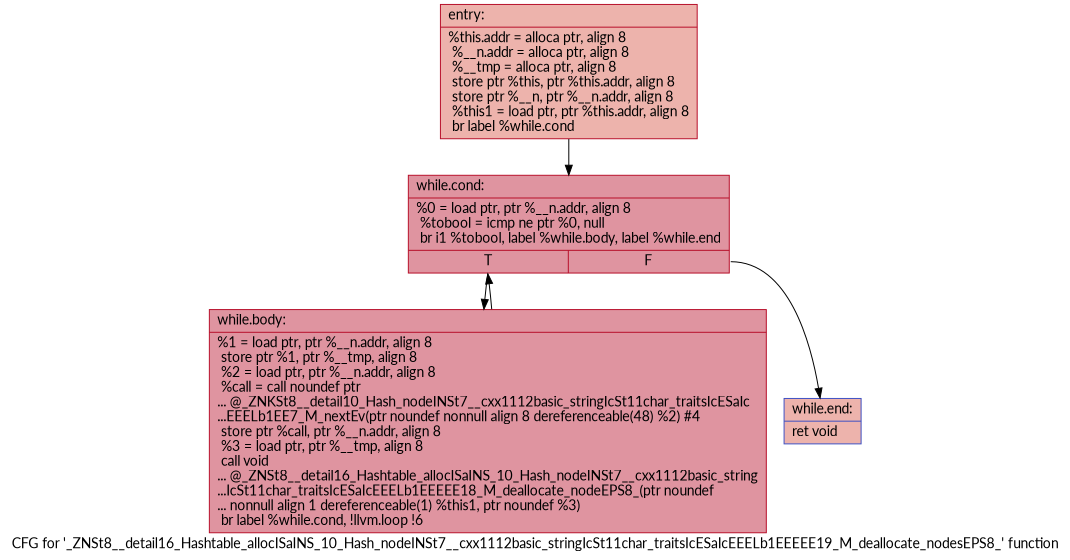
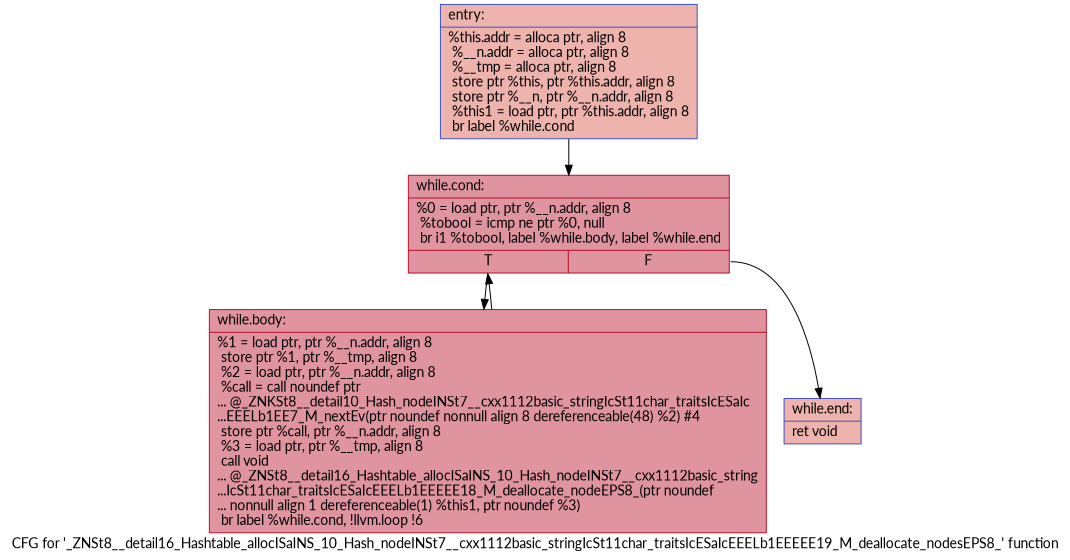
node "entry:": color #b70d28ff -> #3d50c3ff
